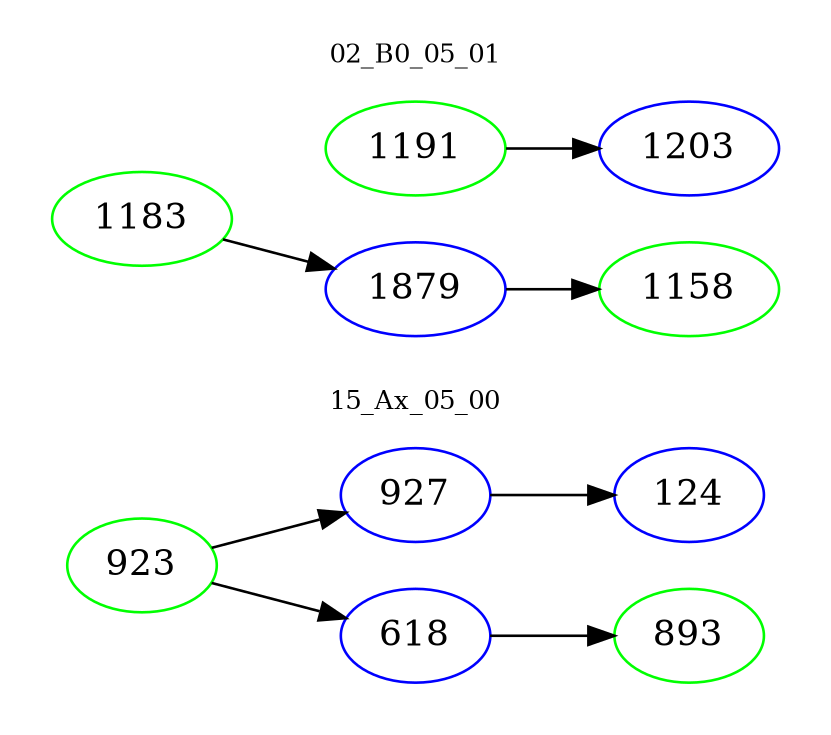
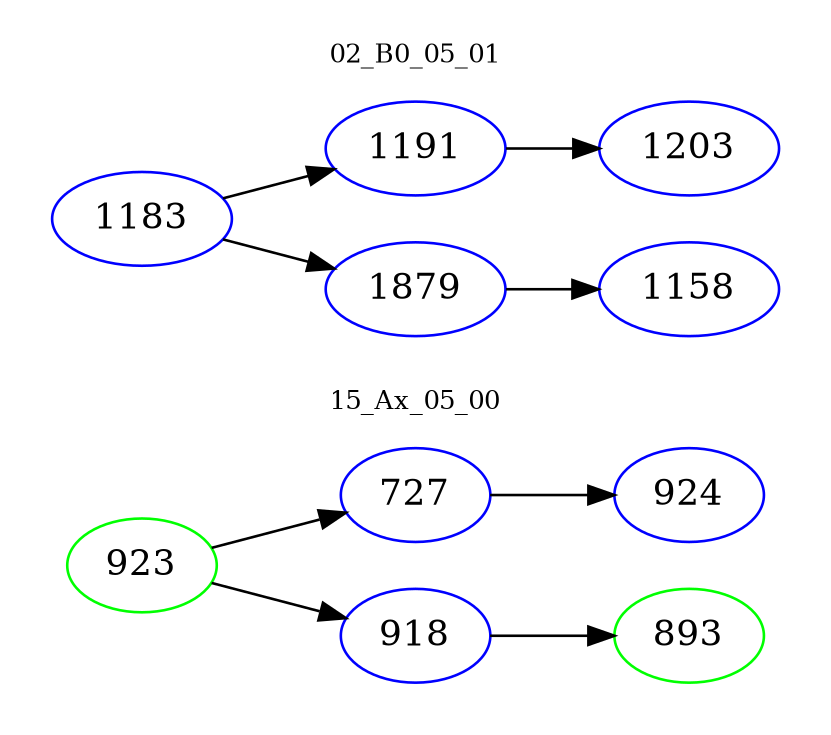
node "1191": color green -> blue
edge "1183" -> "1191": added
node "1183": color green -> blue
node "1158": color green -> blue
node "927": label "927" -> "727"
node "124": label "124" -> "924"
node "618": label "618" -> "918"
